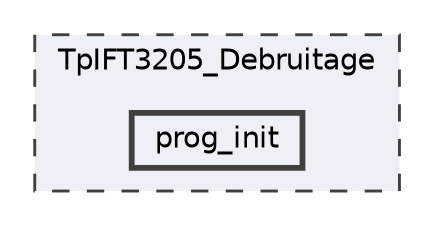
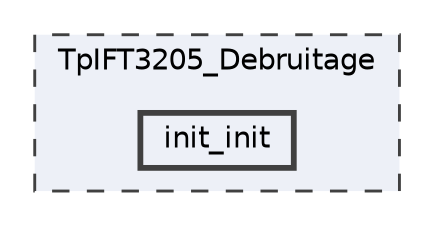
node "prog_init": label "prog_init" -> "init_init"
